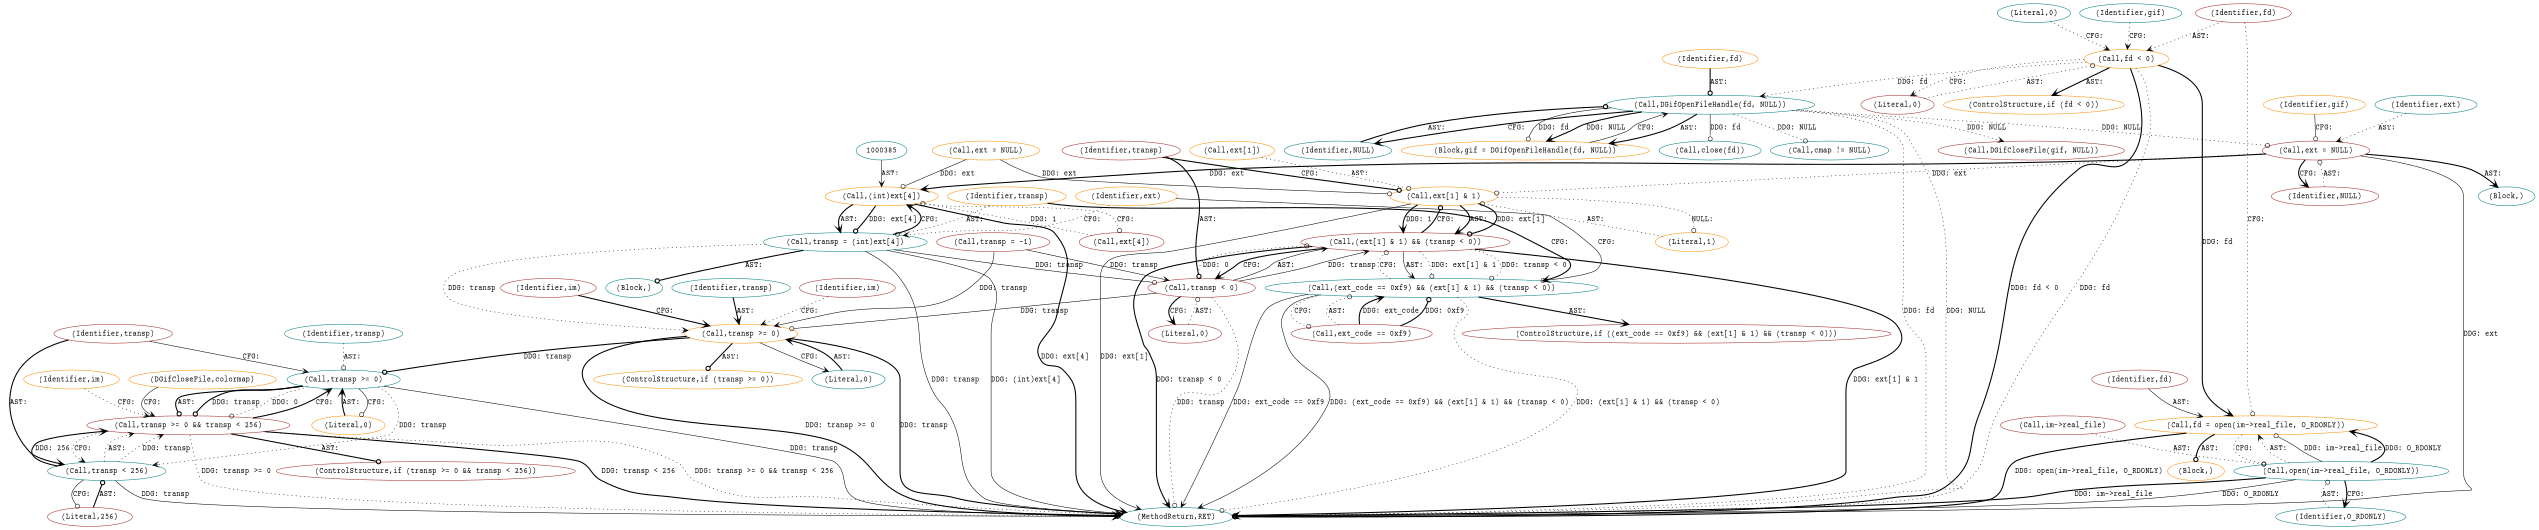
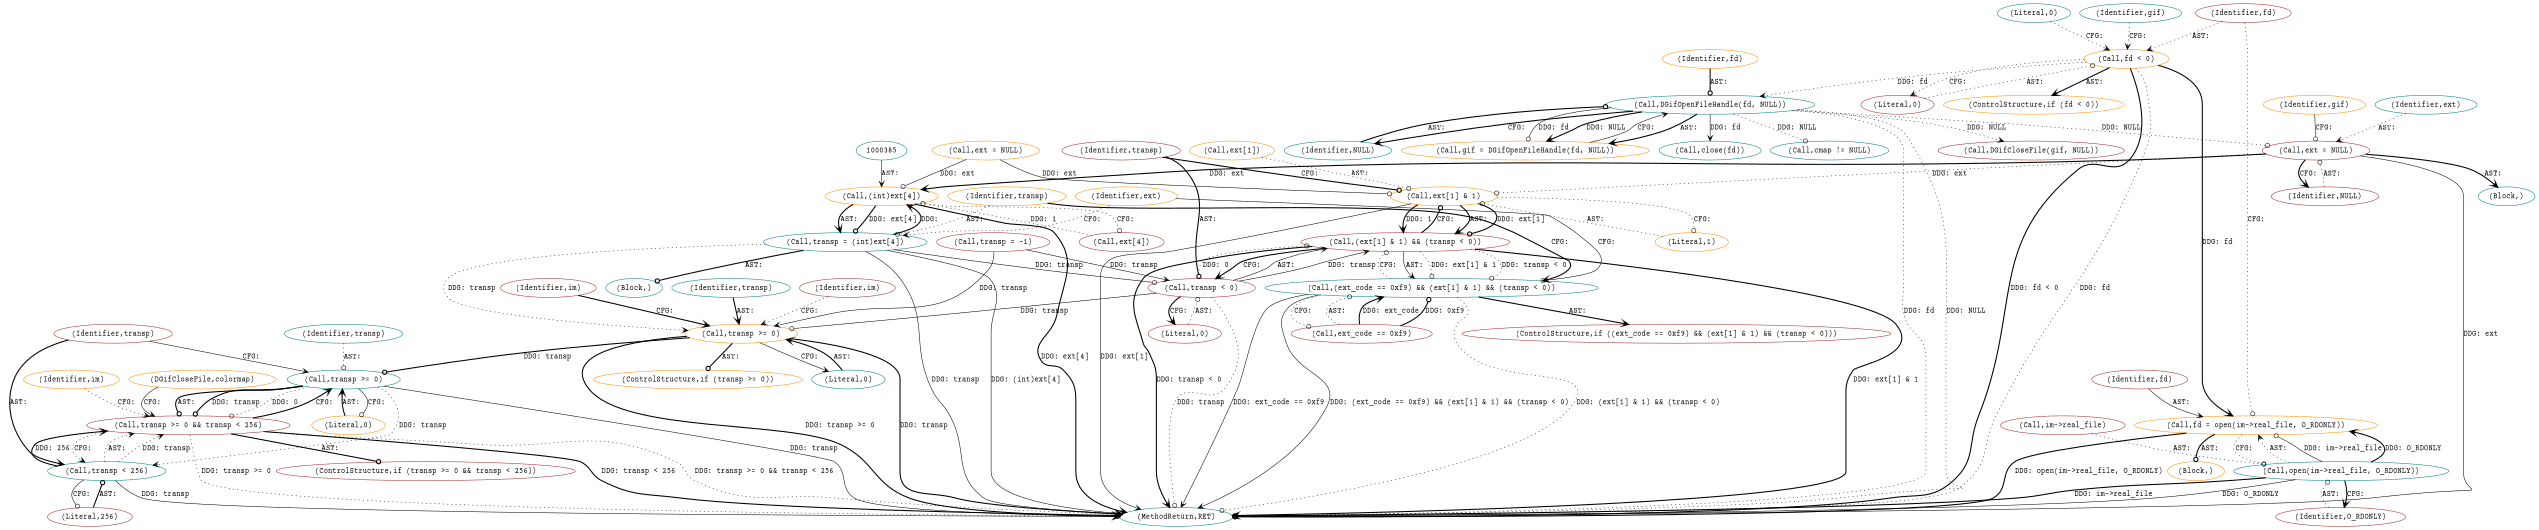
edge "(Call,DGifOpenFileHandle(fd, NULL))" -> "(Call,close(fd))": arrowhead odot -> vee
node "(Block,gif = DGifOpenFileHandle(fd, NULL))": label "(Block,gif = DGifOpenFileHandle(fd, NULL))" -> "(Call,gif = DGifOpenFileHandle(fd, NULL))"
edge "(Call,transp = (int)ext[4])" -> "(Call,(int)ext[4])": label "CFG: " -> "DDG: "
edge "(Call,ext[1] & 1)" -> "(Literal,1)": label "NULL: " -> "CFG: "
node "(Identifier,O_RDONLY)": color teal -> brown
